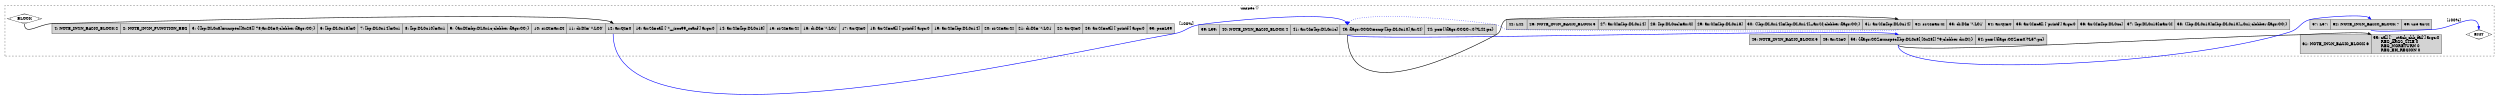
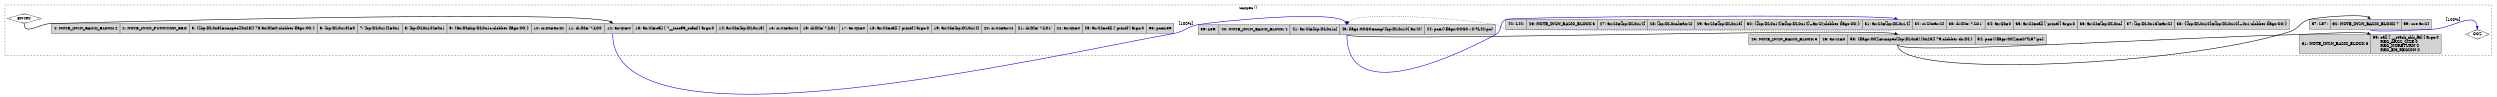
edge "39: L39:" -> "42: L42:": color black -> blue
node "BLOCK": label "BLOCK" -> "ENTRY"
edge "42: L42:" -> "39: L39:": color blue -> black
node "EXIT": label "EXIT" -> "CCZ"
edge "39: L39:" -> "45: NOTE_INSN_BASIC_BLOCK 5": color blue -> black
edge "45: NOTE_INSN_BASIC_BLOCK 5" -> "57: L57:": color blue -> black
